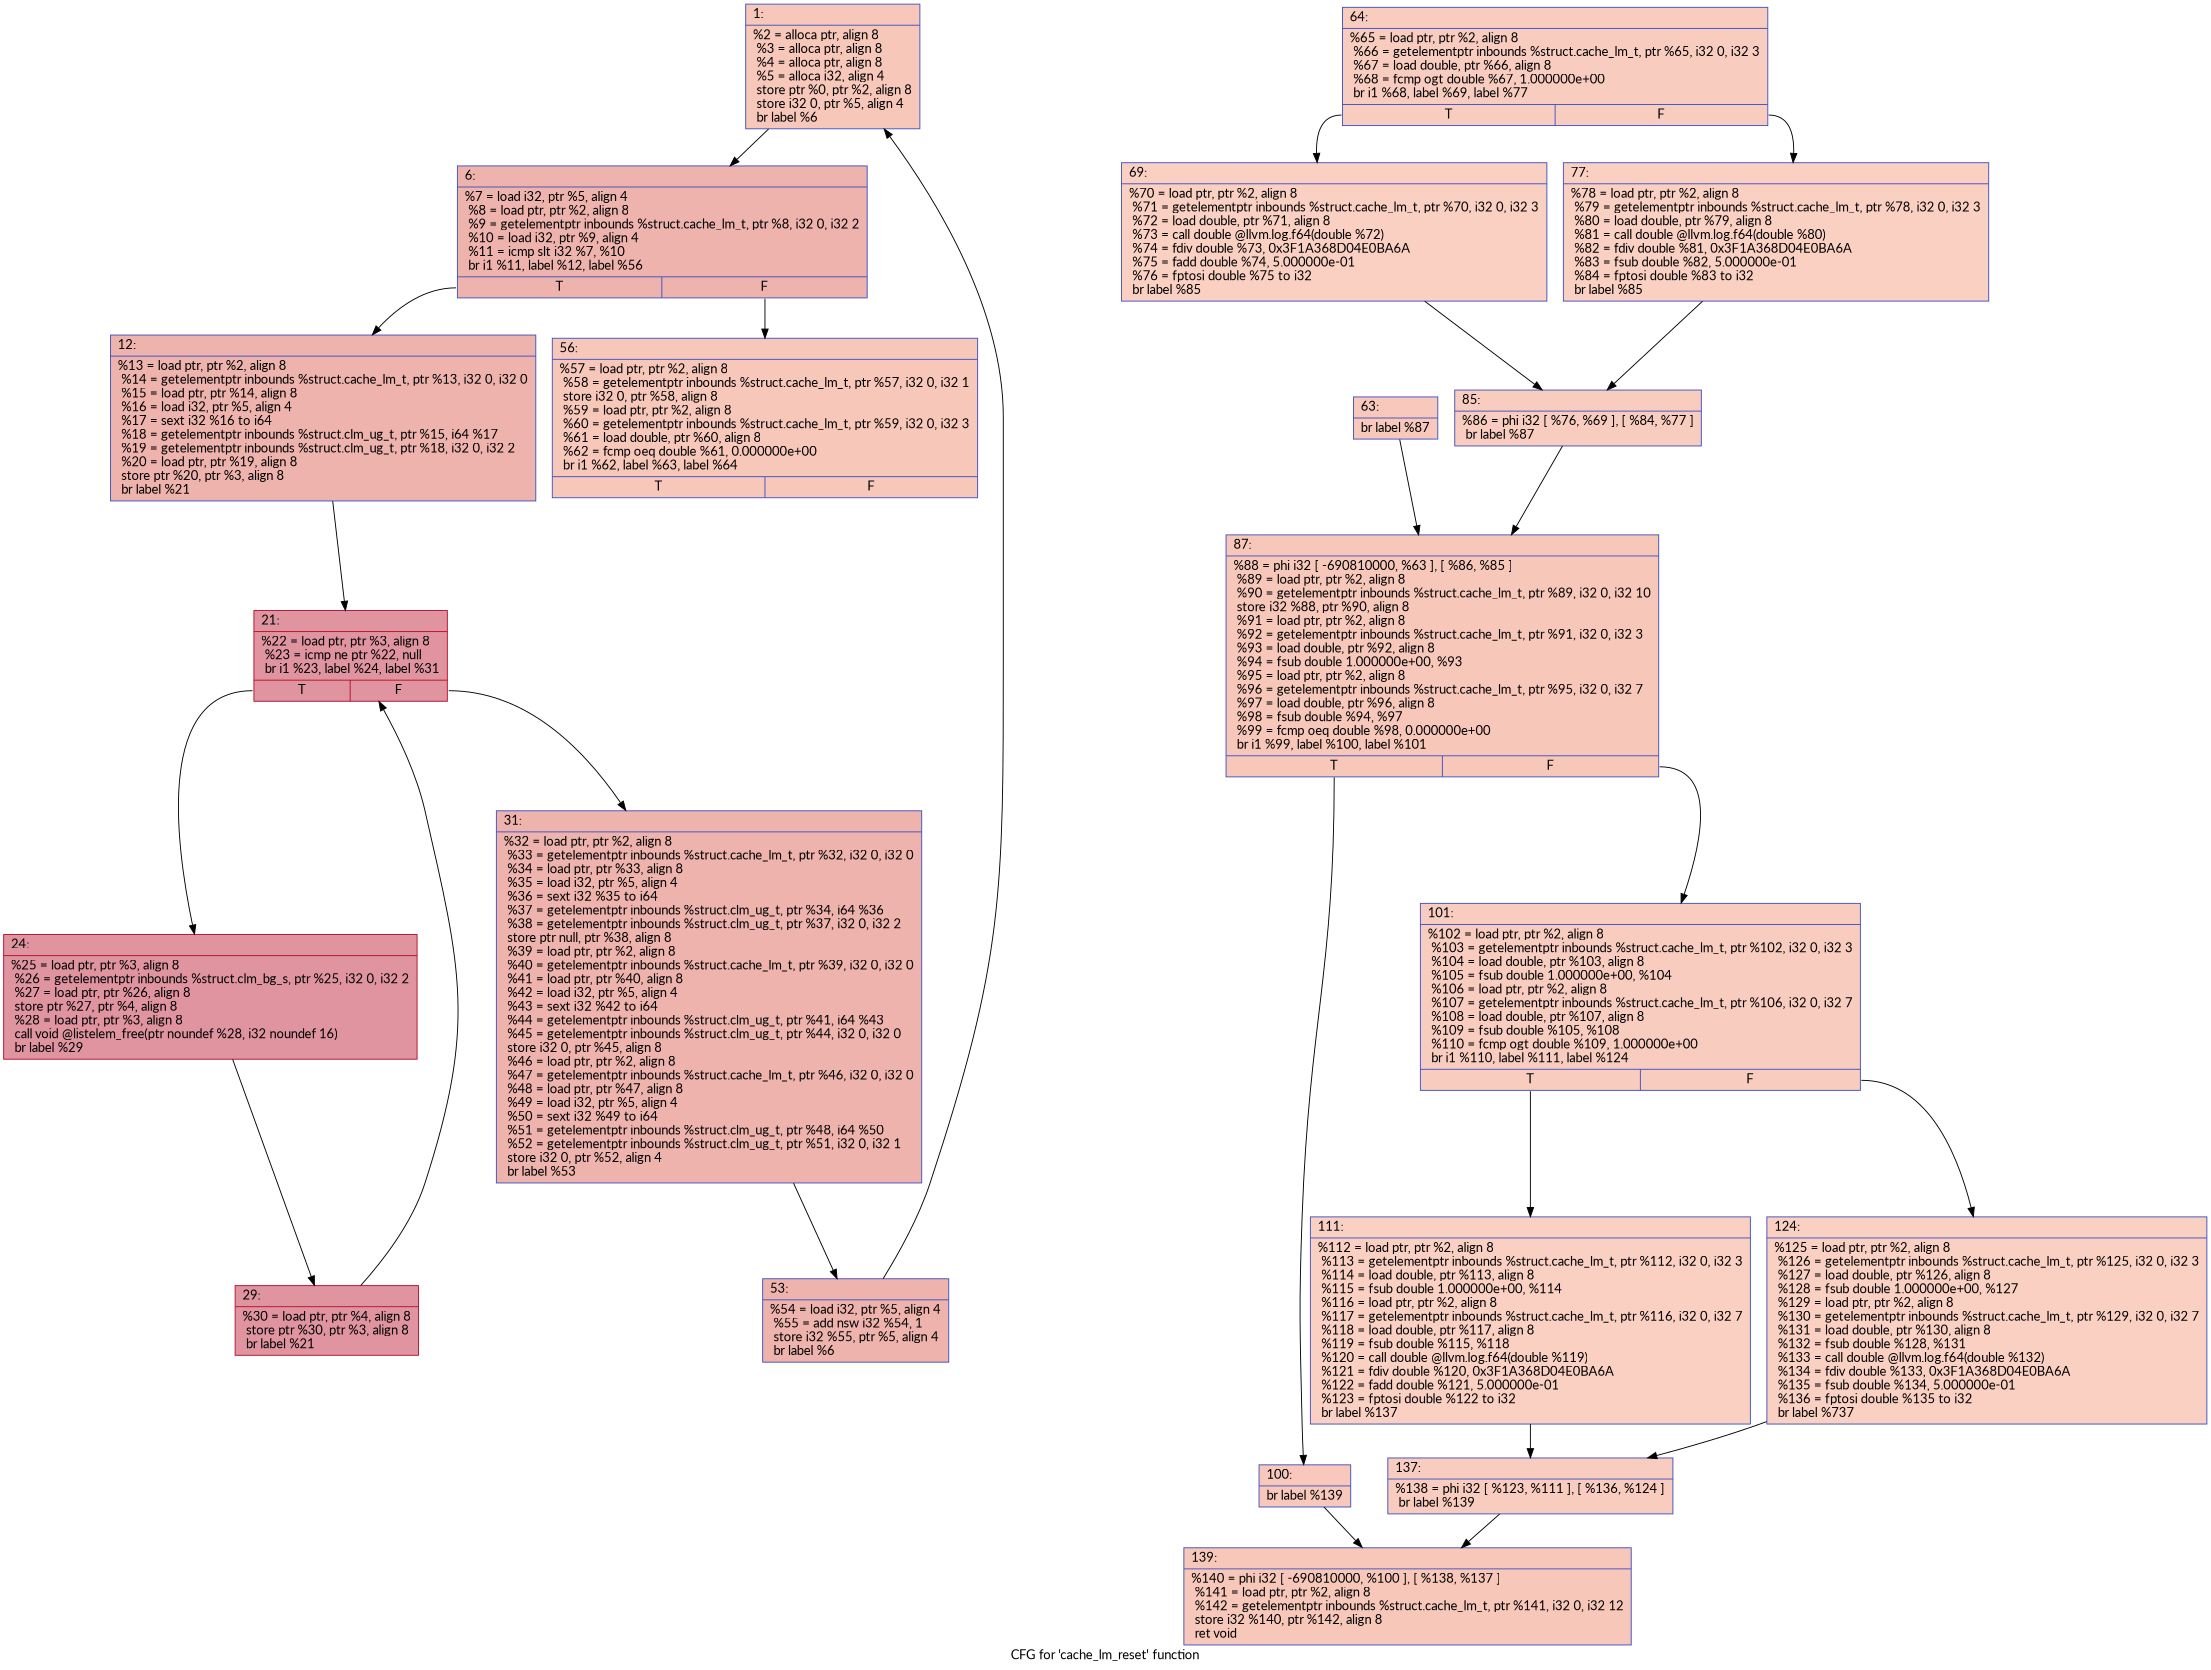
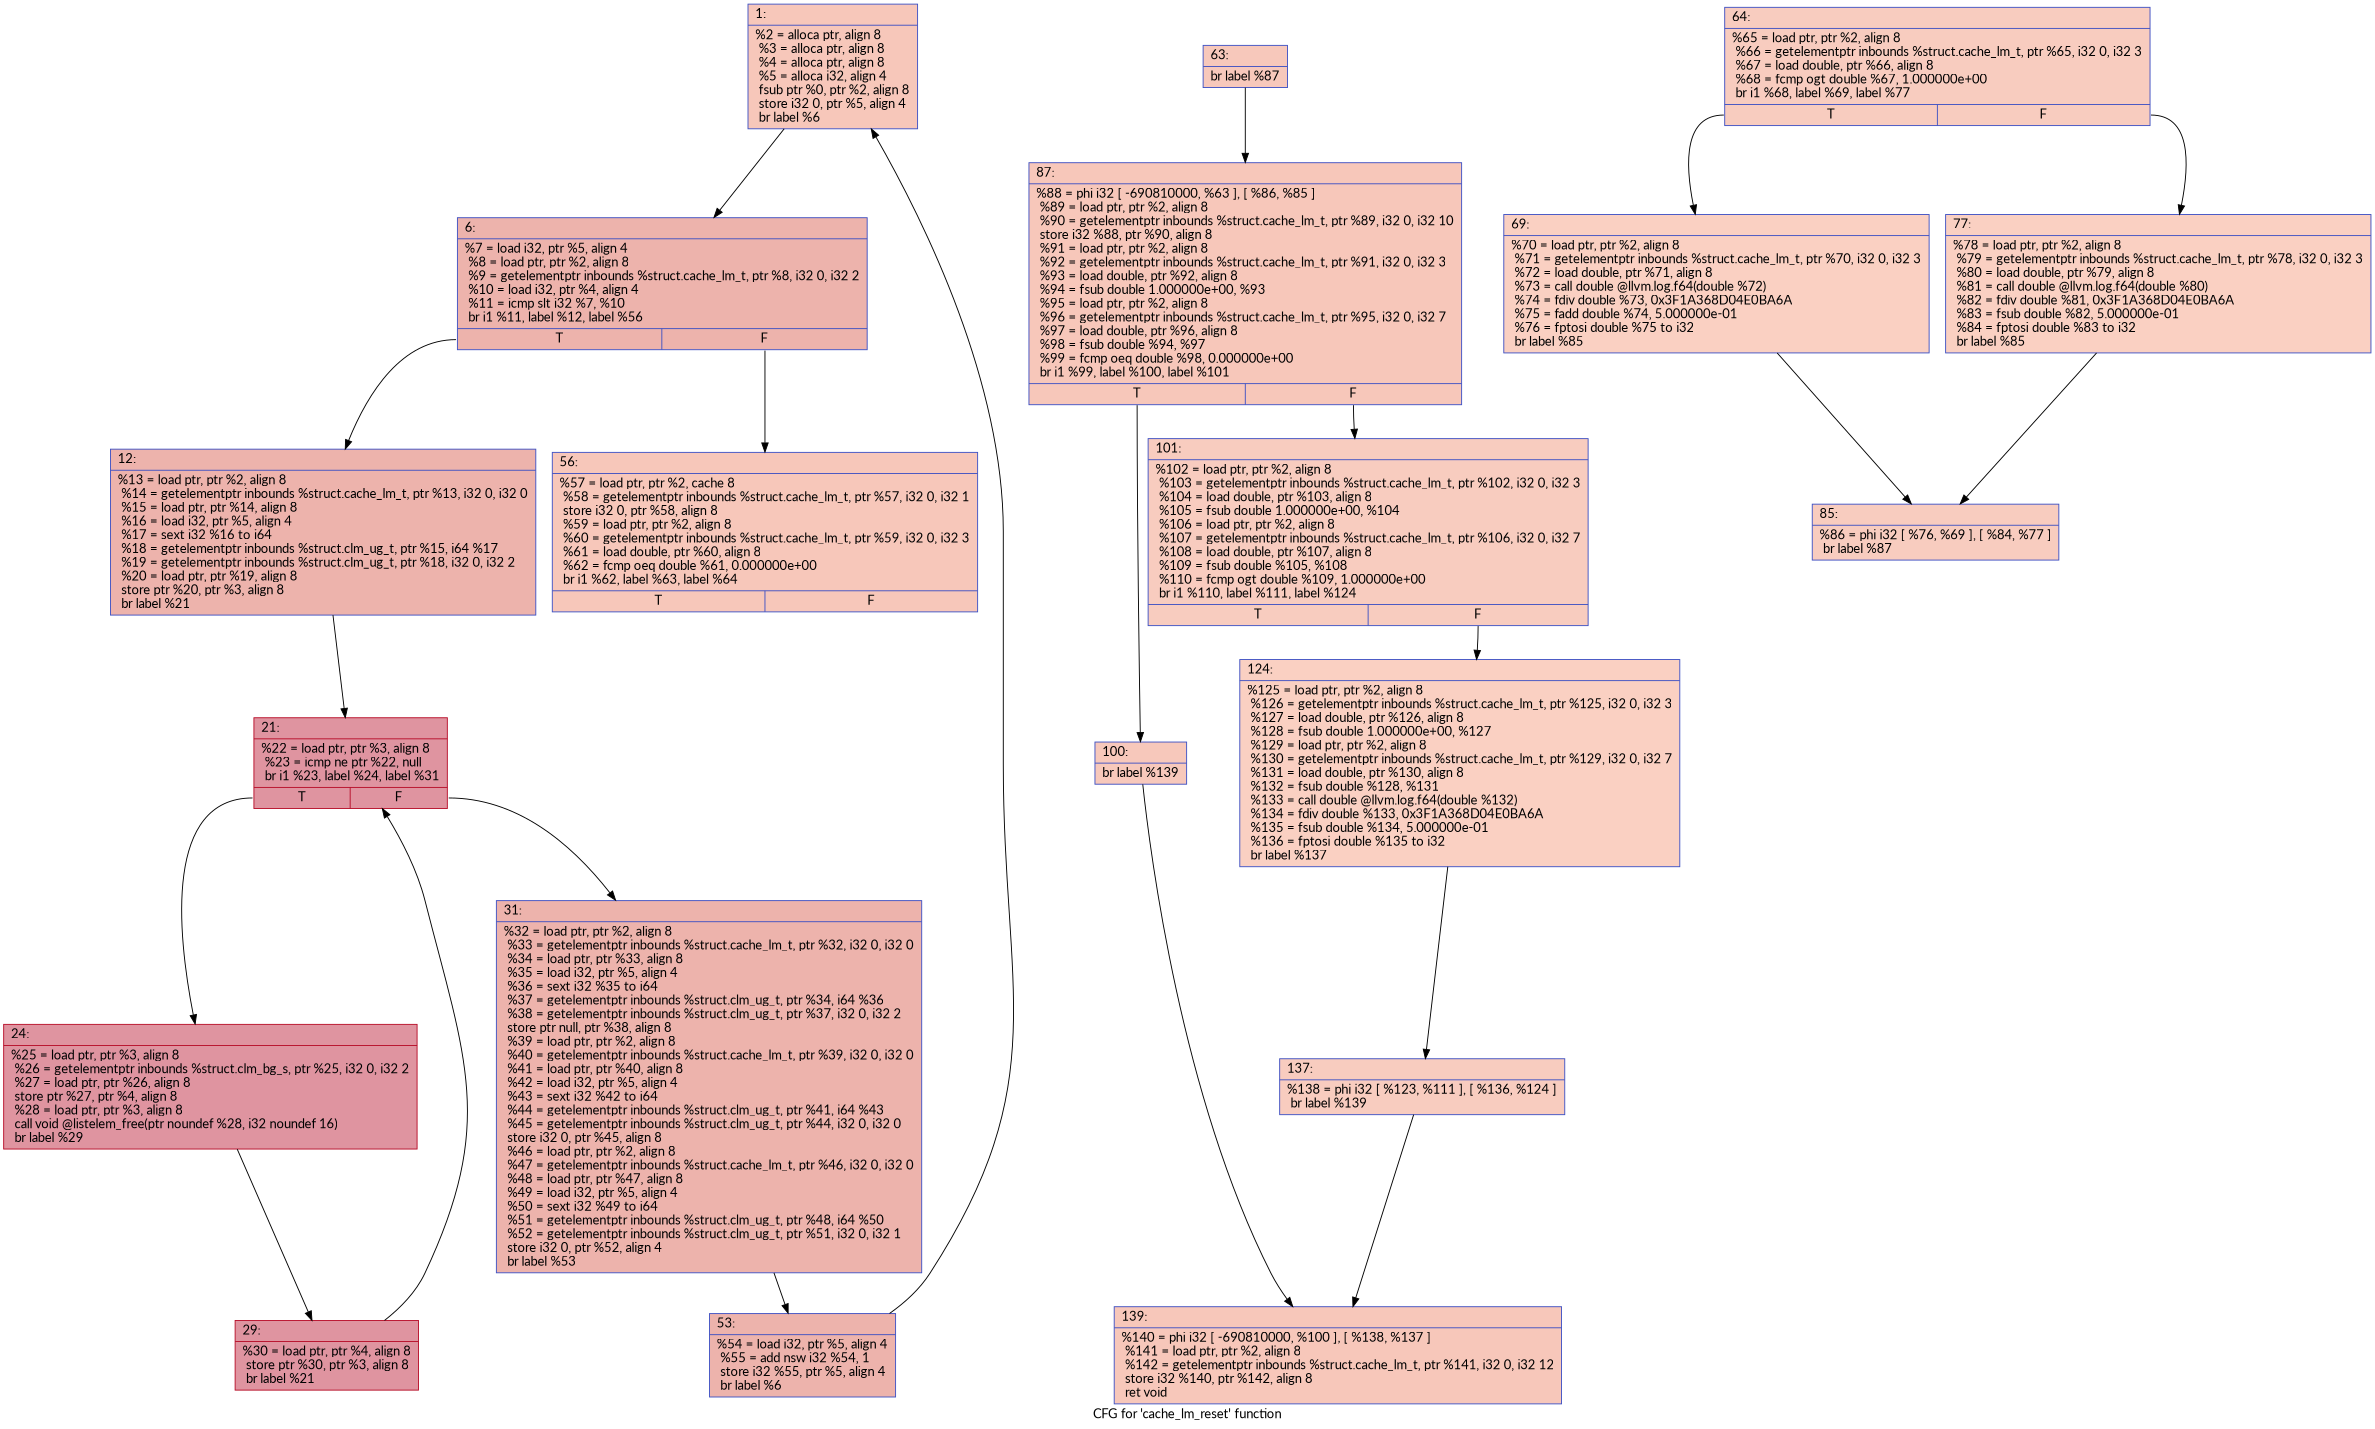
node "1:": text "store ptr %0, ptr %2, align 8" -> "fsub ptr %0, ptr %2, align 8"
node "6:": text "%10 = load i32, ptr %9, align 4" -> "%10 = load i32, ptr %4, align 4"
node "56:": text "%57 = load ptr, ptr %2, align 8" -> "%57 = load ptr, ptr %2, cache 8"
edge "85:" -> "87:": removed
node "111:": removed
node "124:": text "br label %737" -> "br label %137"
